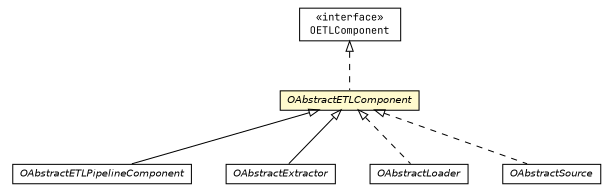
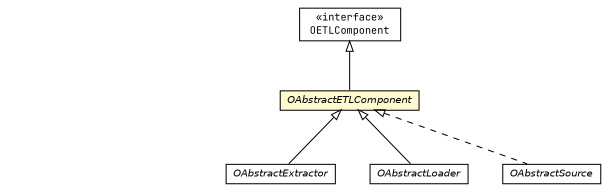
edge "OAbstractETLComponent" -> "OETLComponent": style dashed -> solid
edge "OAbstractLoader" -> "OAbstractETLComponent": style dashed -> solid
node "OAbstractETLPipelineComponent": removed
